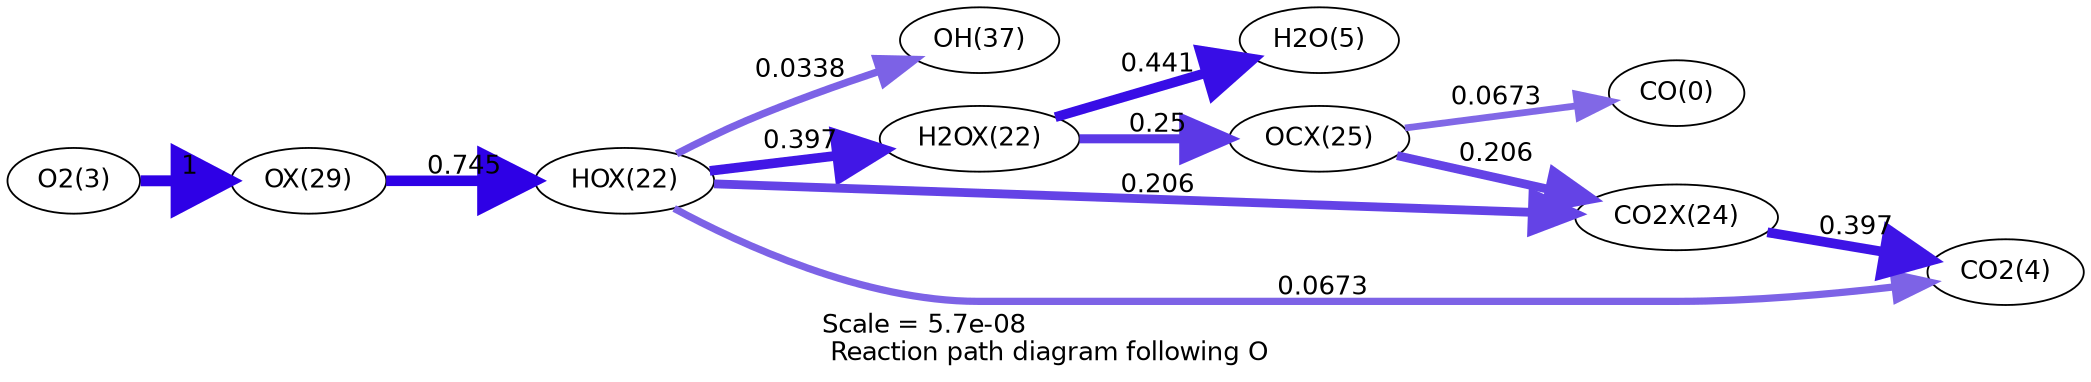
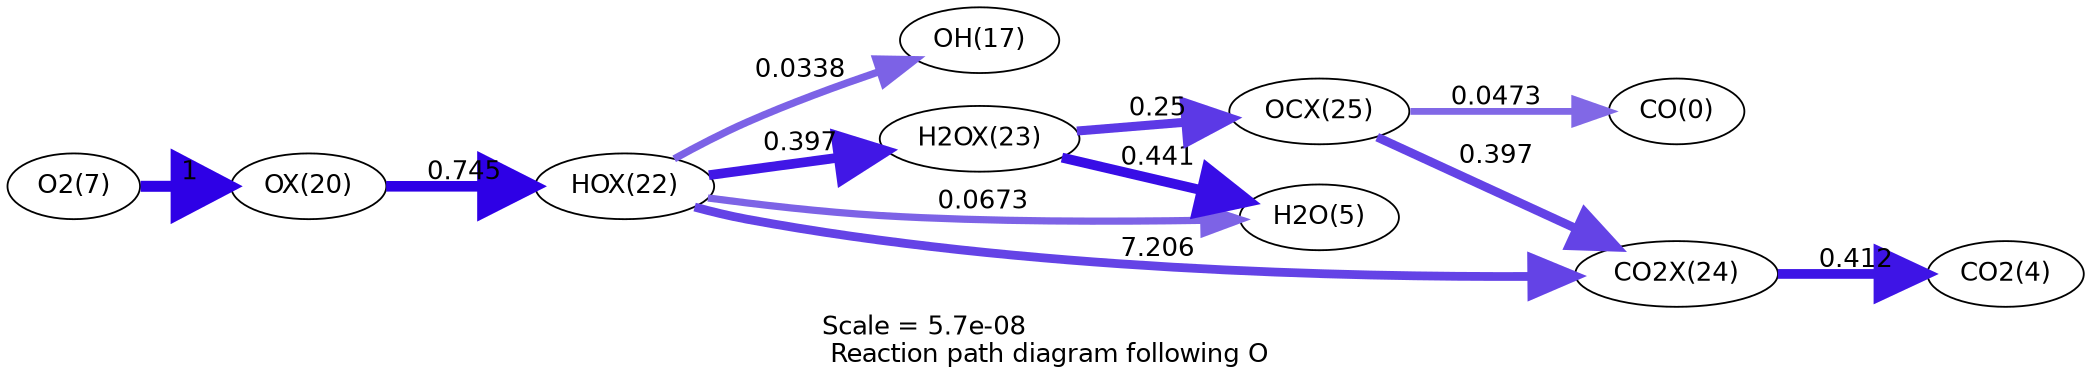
node "OH(37)": label "OH(37)" -> "OH(17)"
edge "OCX(25)" -> "CO(0)": label " 0.0673" -> " 0.0473"
node "H2OX(22)": label "H2OX(22)" -> "H2OX(23)"
edge "OCX(25)" -> "CO2X(24)": label " 0.206" -> " 0.397"
node "O2(3)": label "O2(3)" -> "O2(7)"
node "OX(29)": label "OX(29)" -> "OX(20)"
edge "HOX(22)" -> "CO2X(24)": label " 0.206" -> " 7.206"
edge "CO2X(24)" -> "CO2(4)": label " 0.397" -> " 0.412"
edge "HOX(22)" -> "CO2(4)": now "HOX(22)" -> "H2O(5)"
